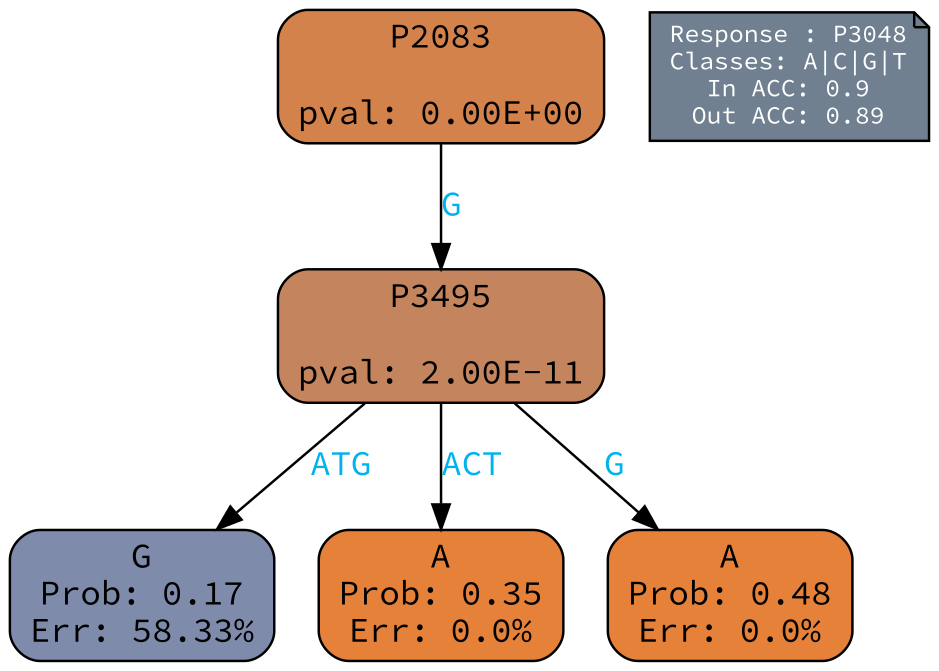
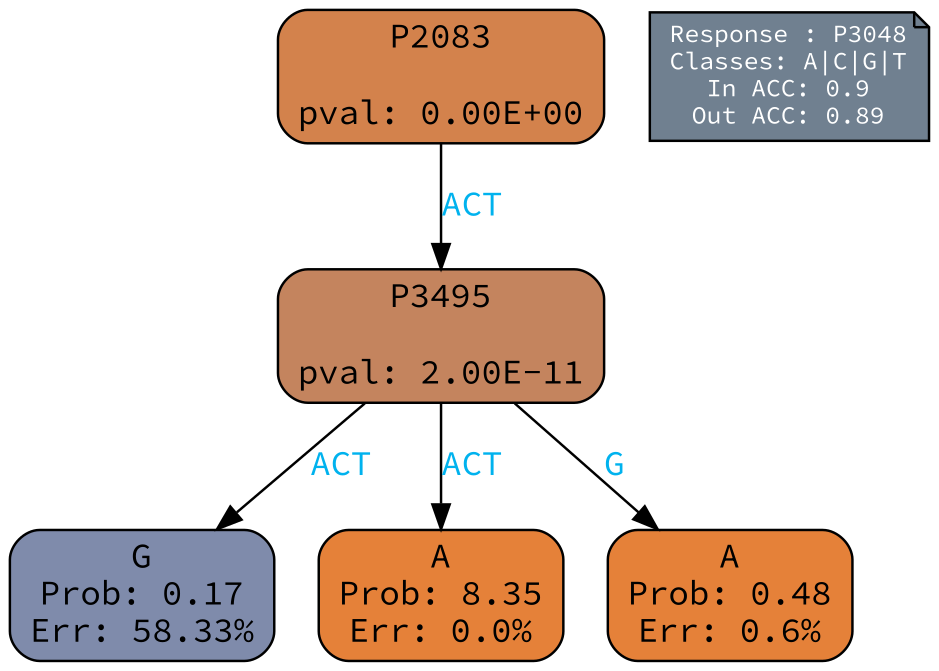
edge "P2083 pval: 0.00E+00" -> "P3495 pval: 2.00E-11": label "G" -> "ACT"
edge "P3495 pval: 2.00E-11" -> "G Prob: 0.17 Err: 58.33%": label "ATG" -> "ACT"
node "A Prob: 0.35 Err: 0.0%": label "A Prob: 0.35 Err: 0.0%" -> "A Prob: 8.35 Err: 0.0%"
node "A Prob: 0.48 Err: 0.0%": label "A Prob: 0.48 Err: 0.0%" -> "A Prob: 0.48 Err: 0.6%"
